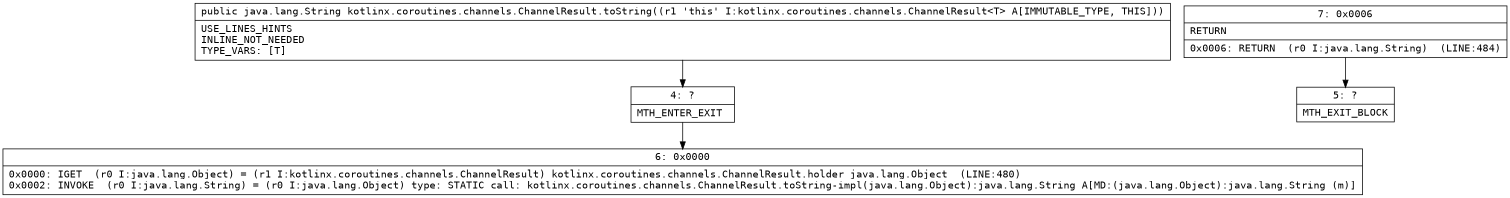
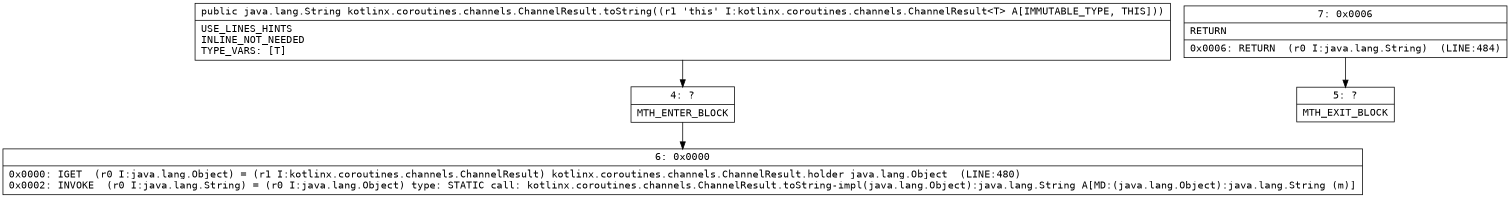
node "4: ?": text "MTH_ENTER_EXIT" -> "MTH_ENTER_BLOCK"
